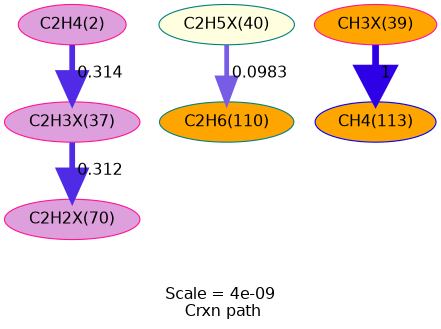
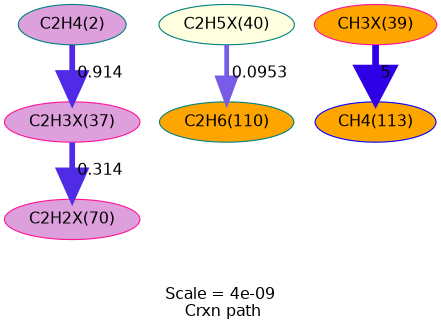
node "C2H4(2)": color deeppink -> teal
edge "C2H4(2)" -> "C2H3X(37)": label " 0.314" -> " 0.914"
edge "C2H5X(40)" -> "C2H6(110)": label " 0.0983" -> " 0.0953"
edge "CH3X(39)" -> "CH4(113)": label " 1" -> " 5"
edge "C2H3X(37)" -> "C2H2X(70)": label " 0.312" -> " 0.314"
